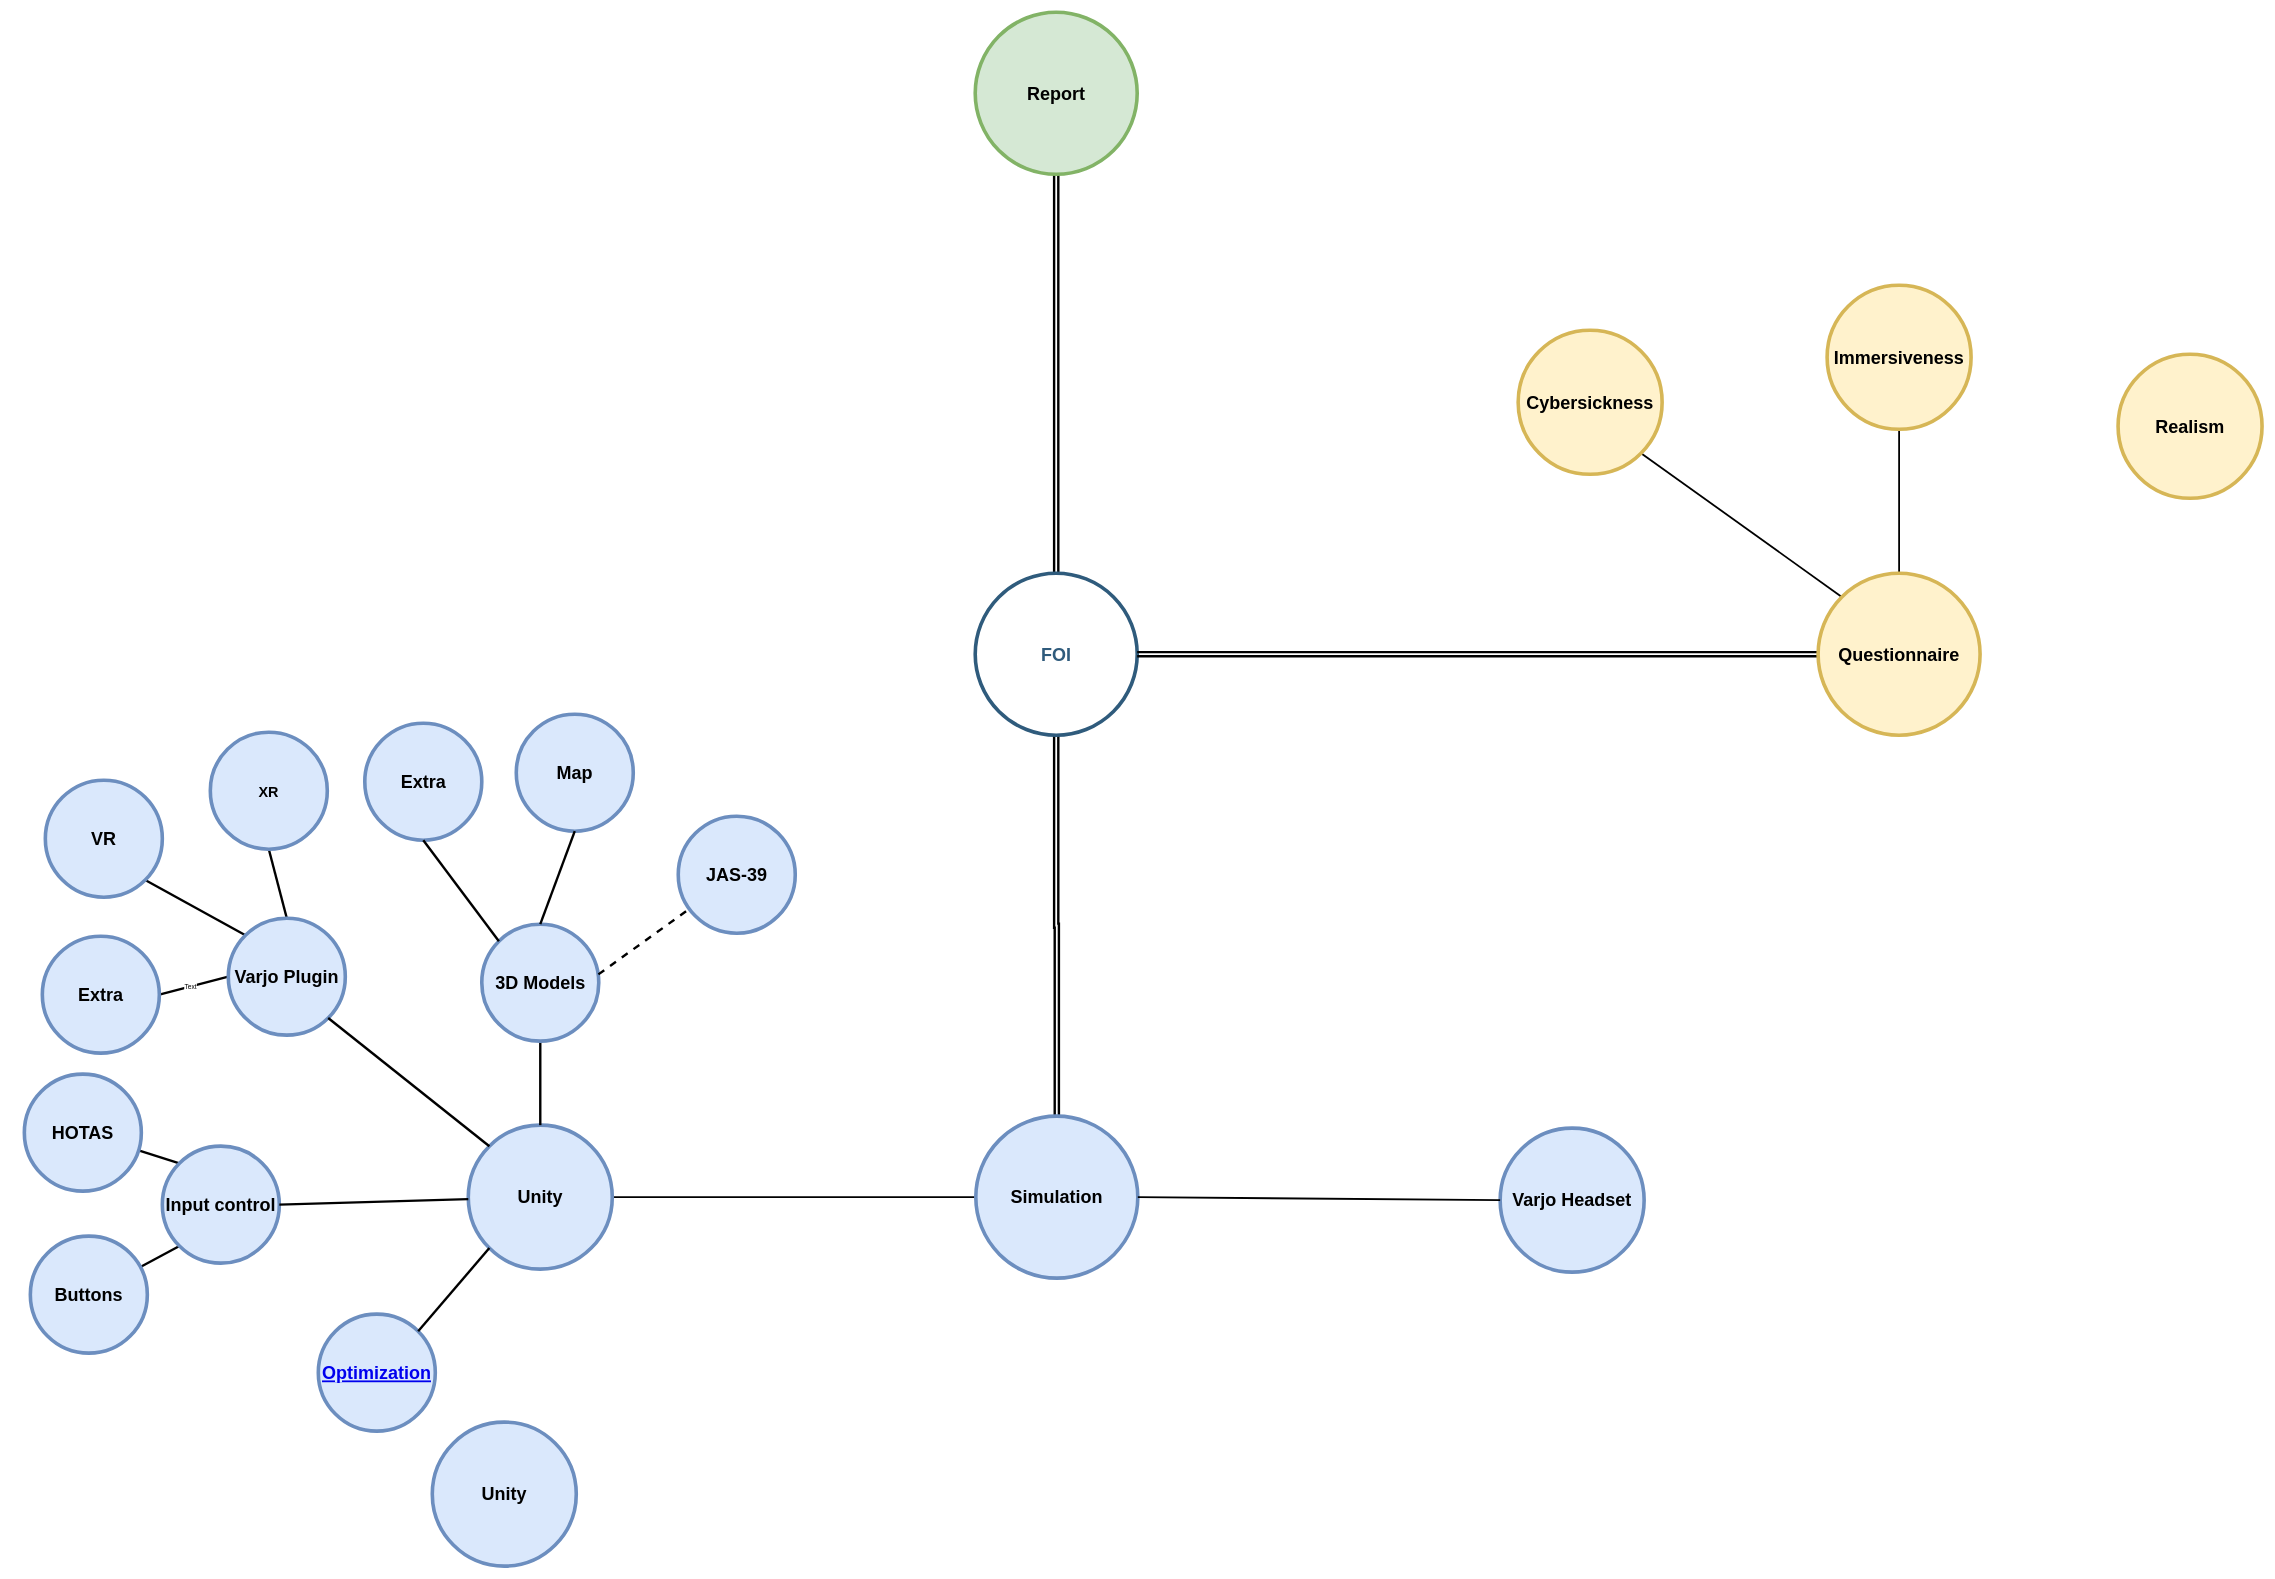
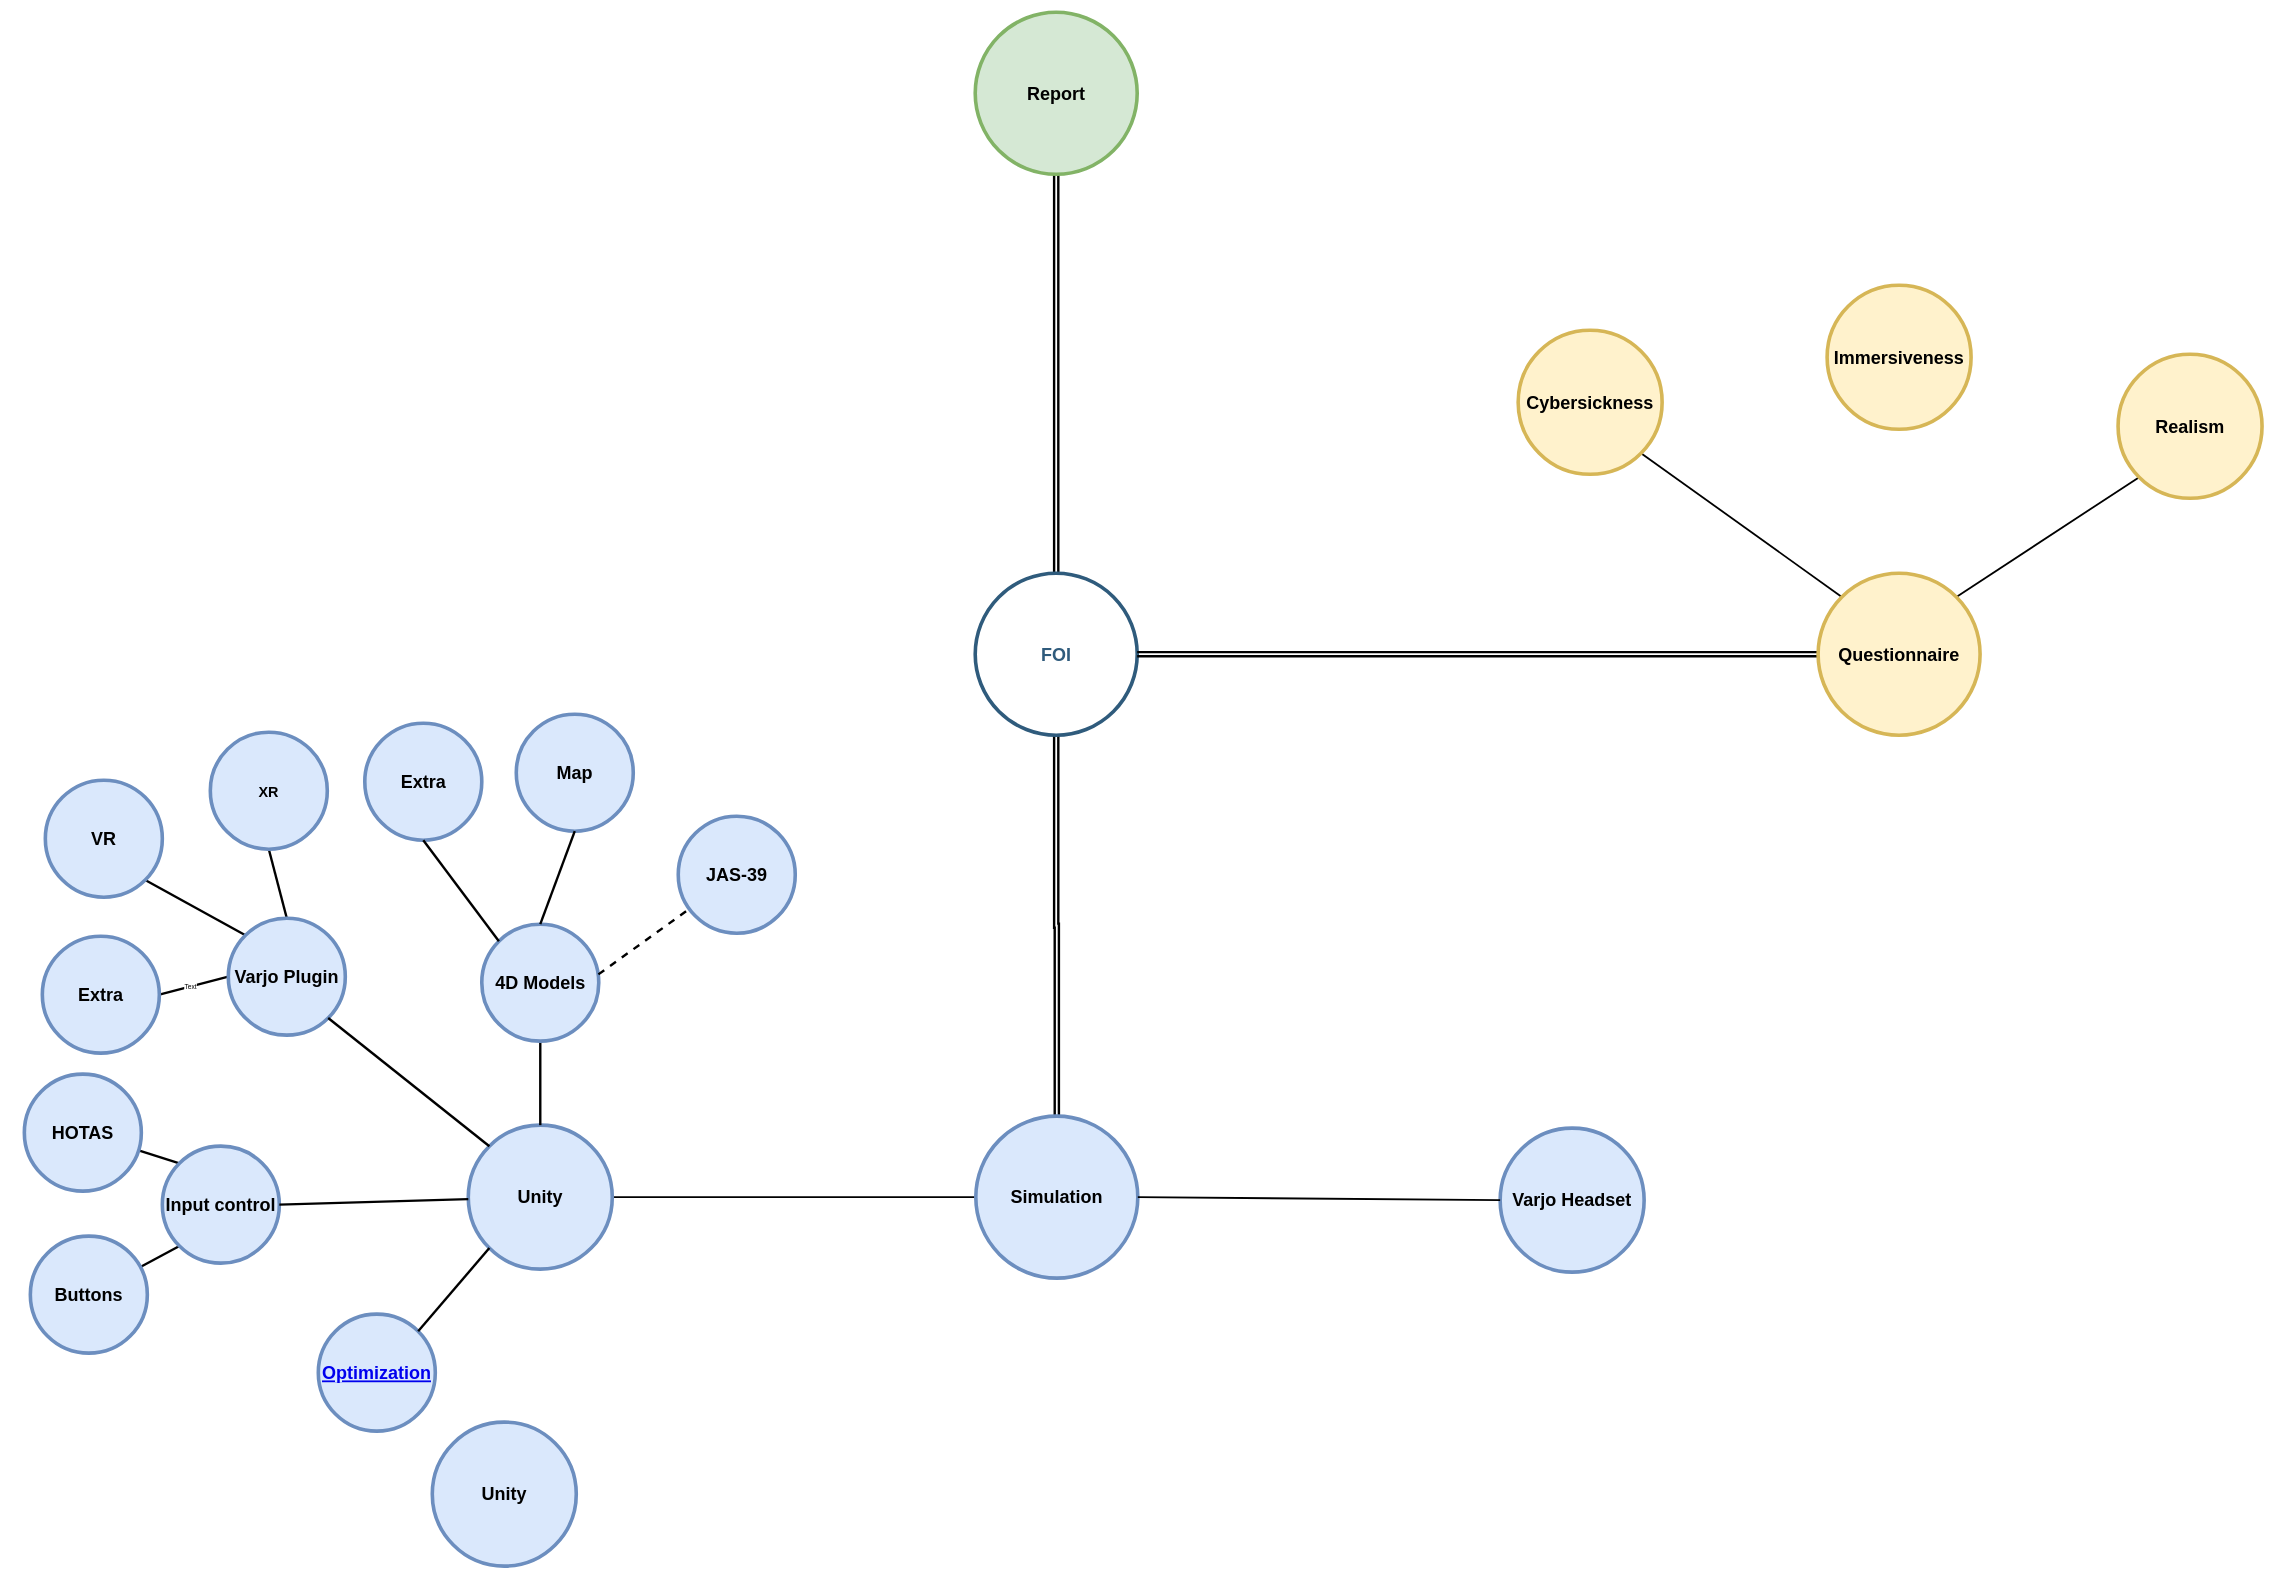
edge "Immersiveness" -- "Questionnaire": removed
edge "Realism" -- "Questionnaire": added
node "3D Models": label "3D Models" -> "4D Models"
